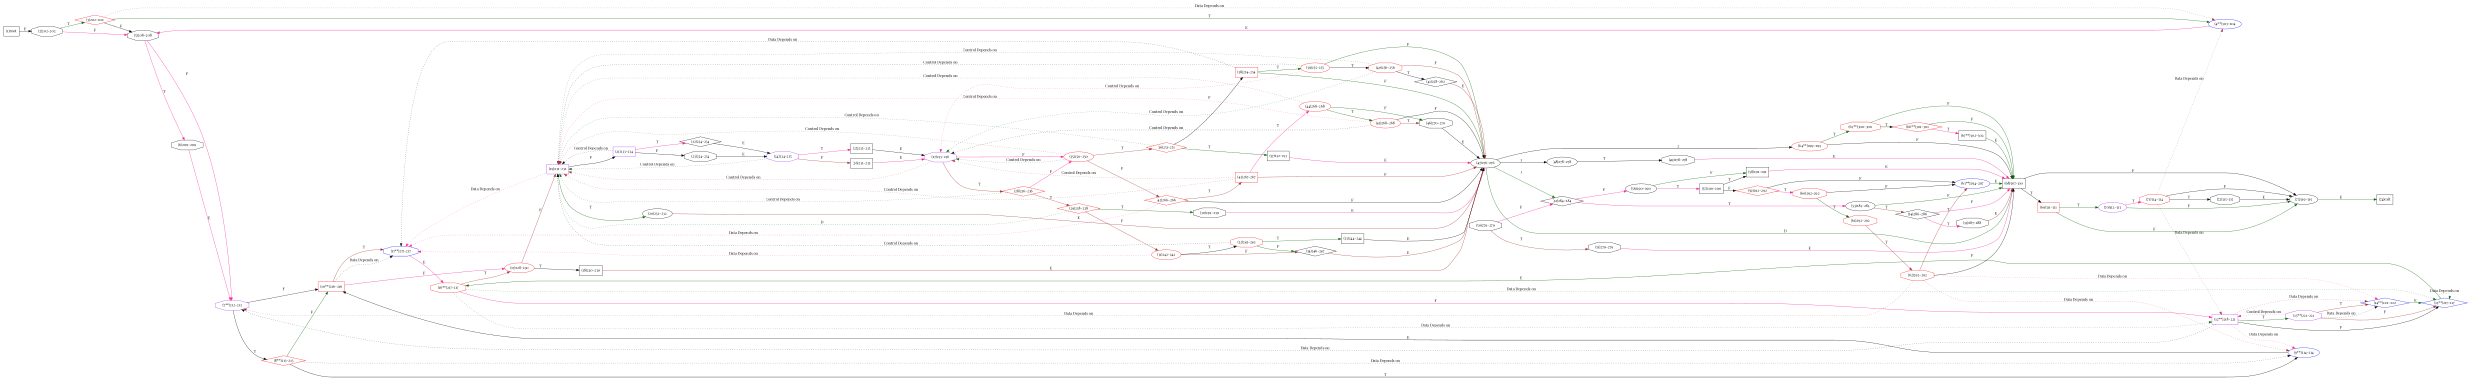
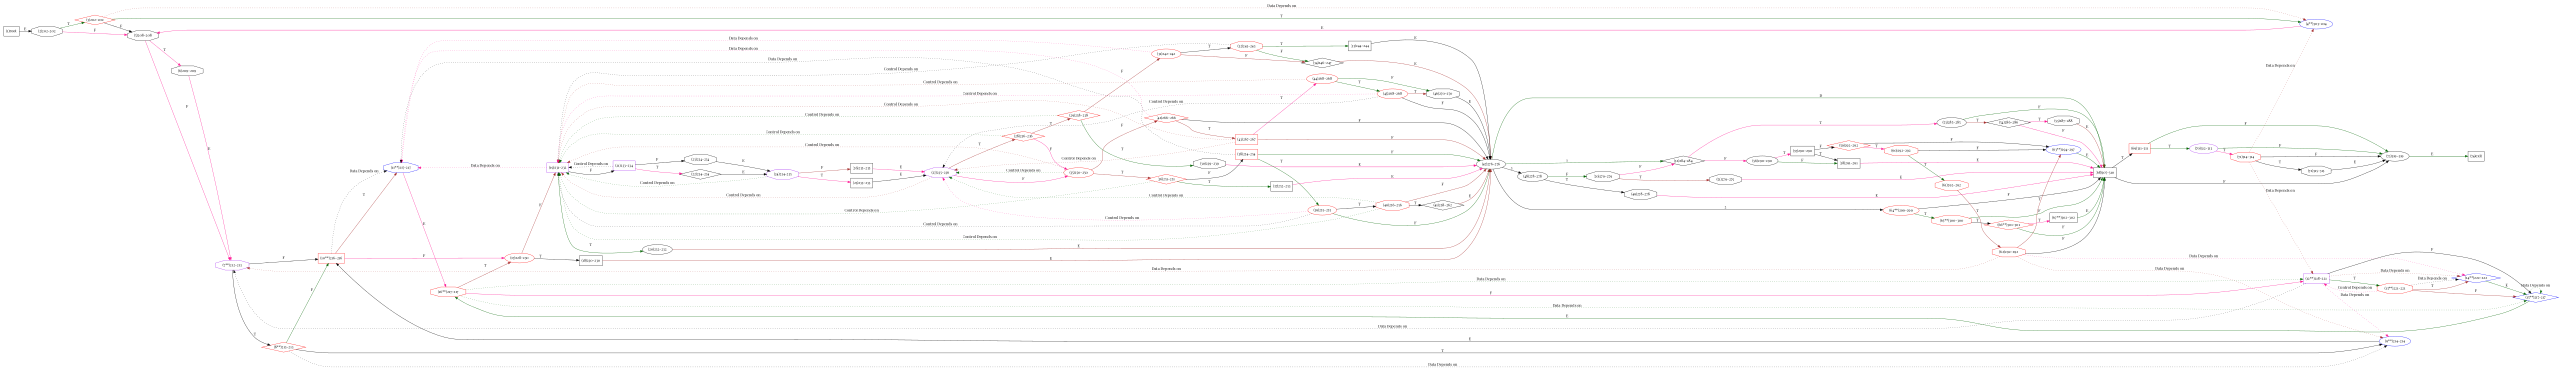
edge "(48)278-278" -> "(50)279-279": added, label "F"
edge "(29)238-238" -> "(19)231-232": label "D" -> "Control Depends on"
node "(13**)221-221": color purple -> red
